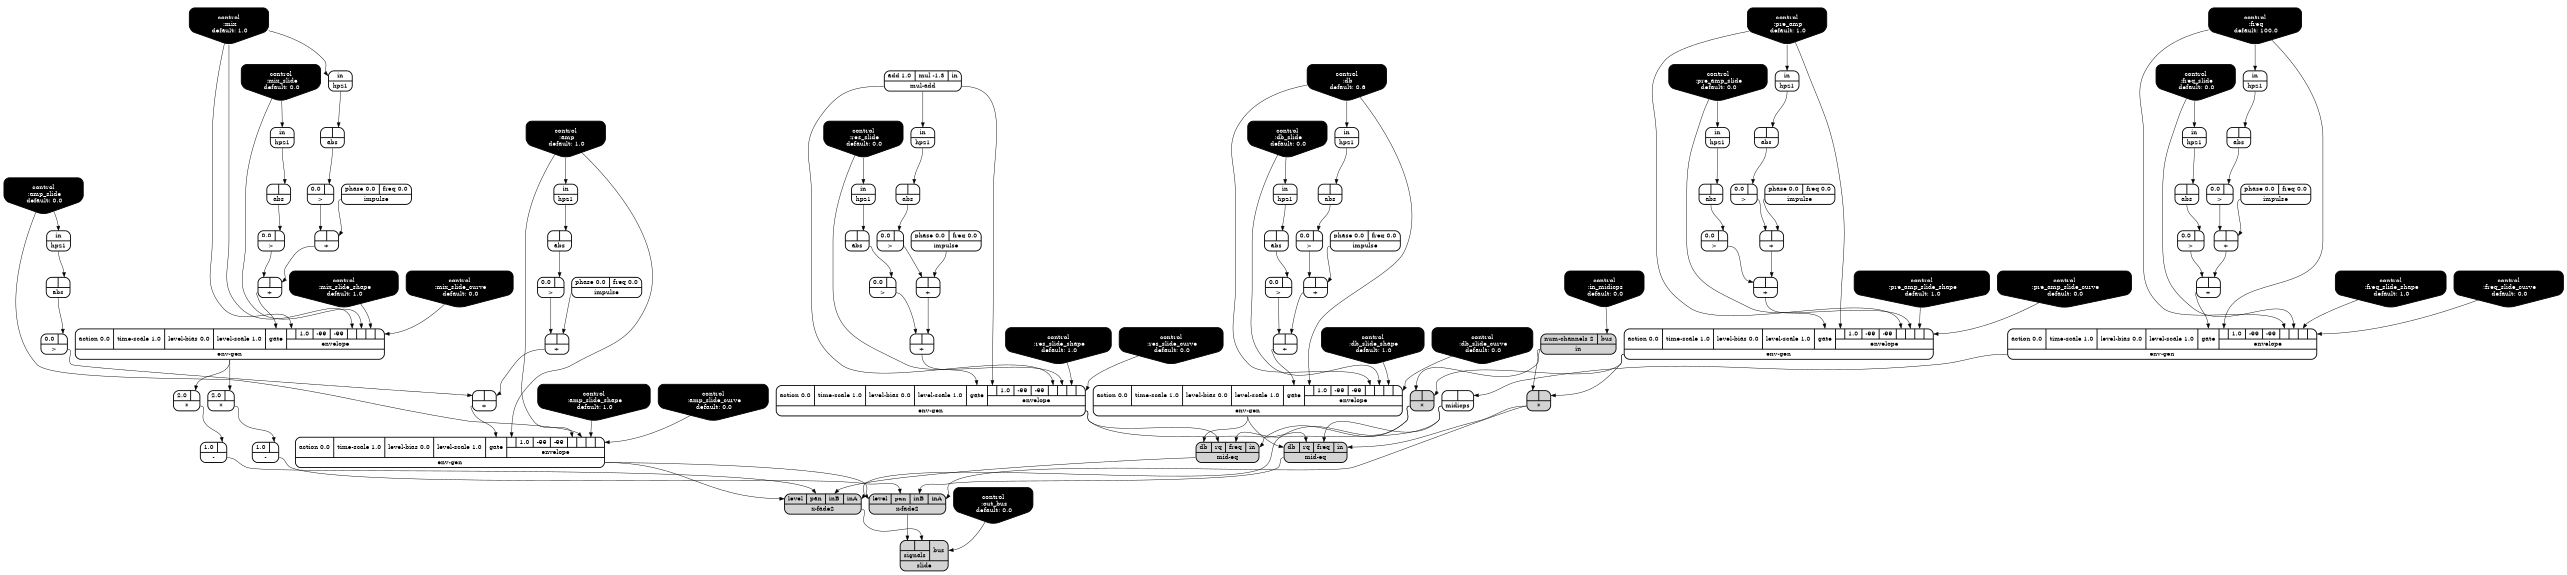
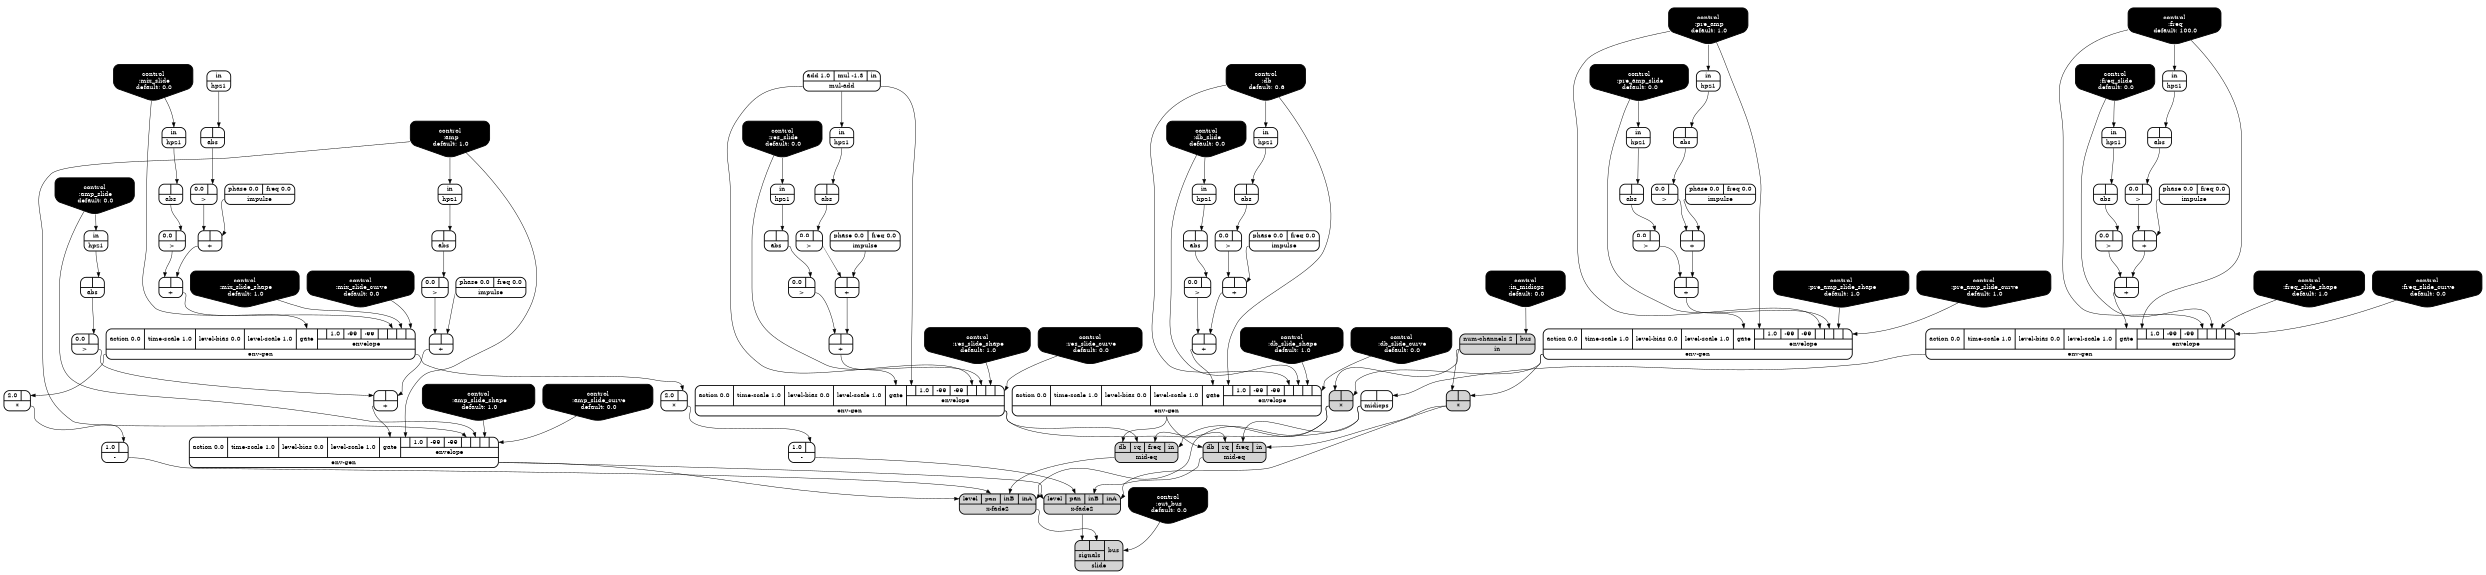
node "control :mix default: 1.0": removed
node "control :pre_amp_slide_curve default: 0.0": label "control :pre_amp_slide_curve default: 0.0" -> "control :pre_amp_slide_curve default: 1.0"
